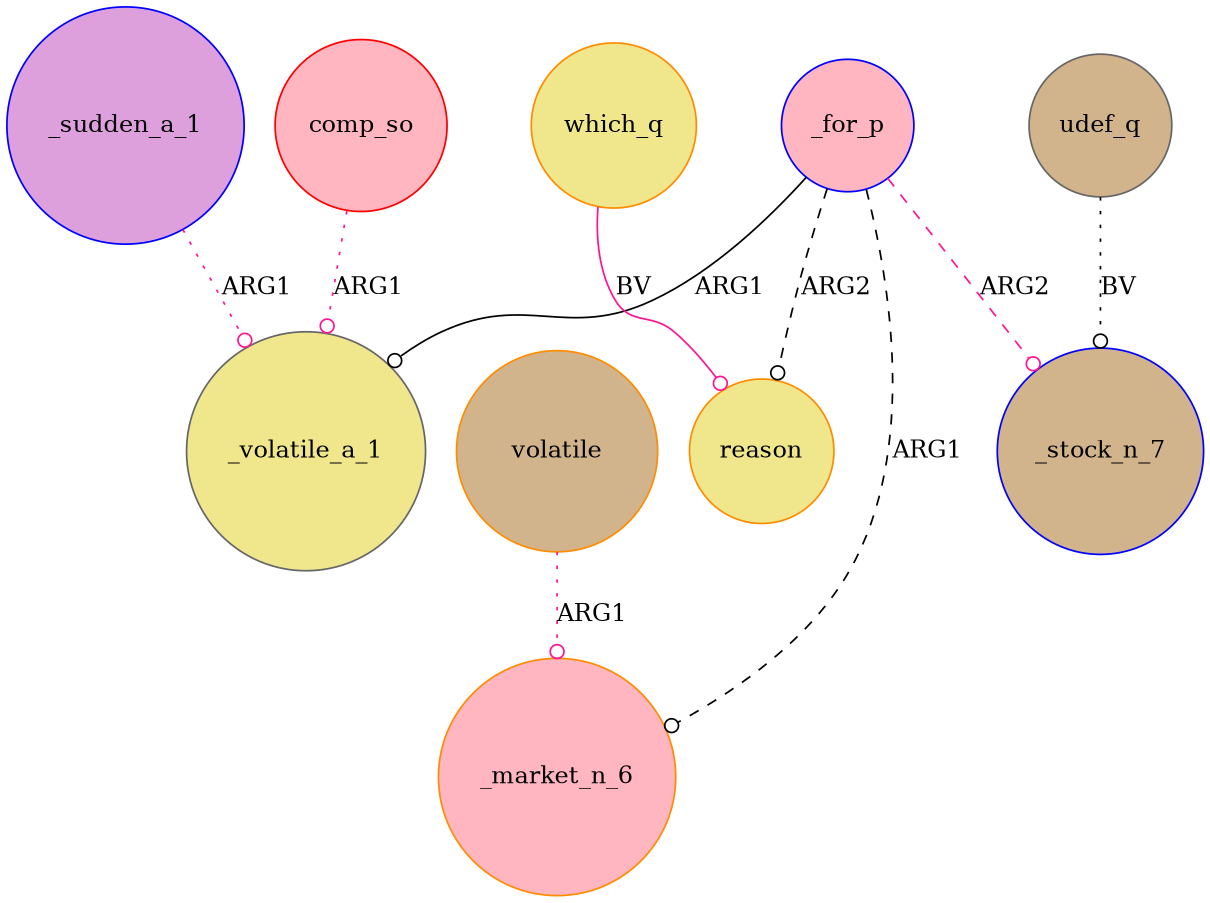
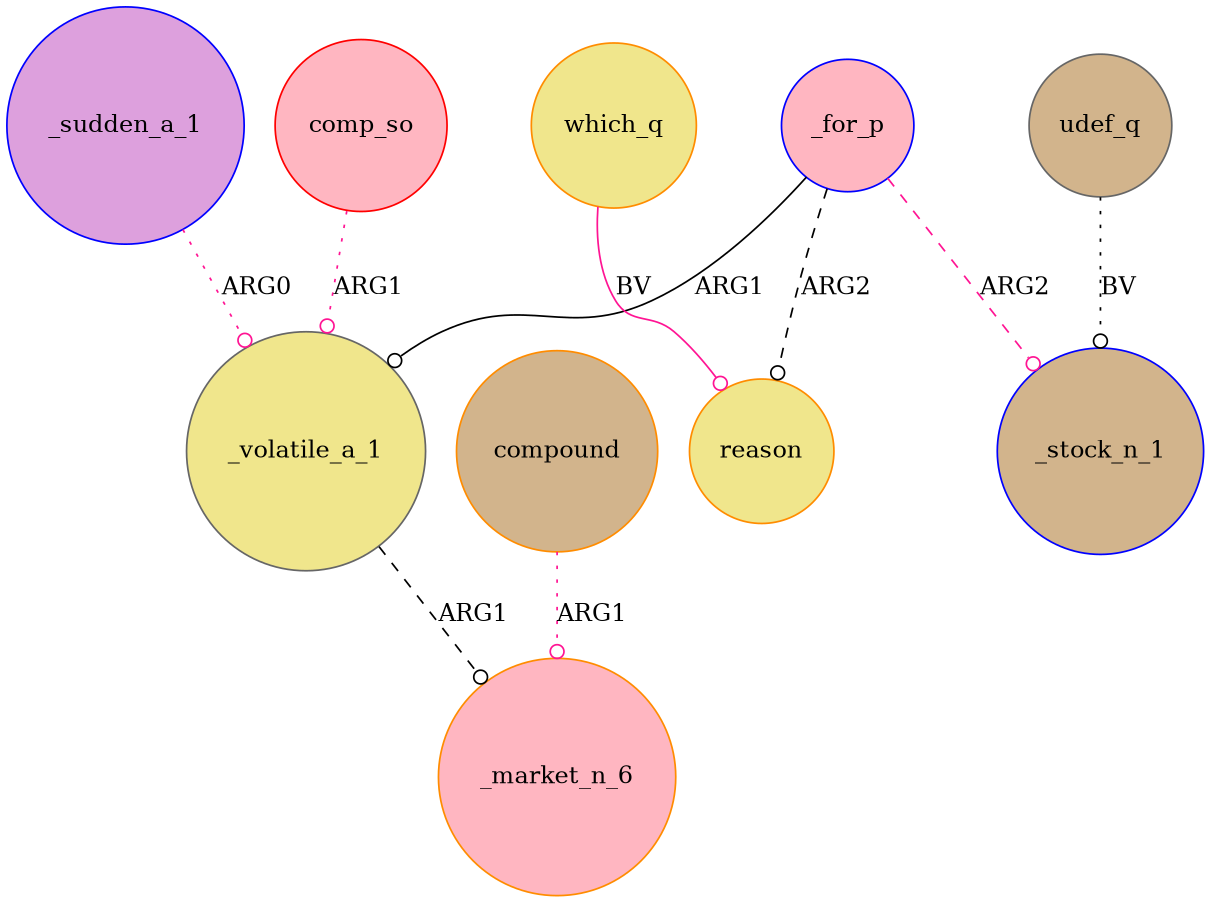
edge "_sudden_a_1" -> "_volatile_a_1": label "ARG1" -> "ARG0"
node "volatile": label "volatile" -> "compound"
node "_stock_n_7": label "_stock_n_7" -> "_stock_n_1"
edge "_for_p" -> "_market_n_6": now "_volatile_a_1" -> "_market_n_6"
